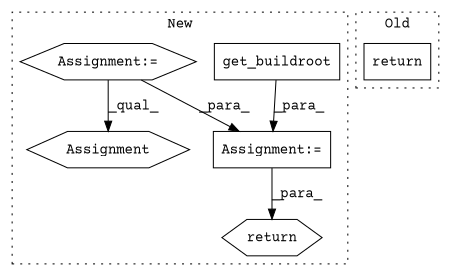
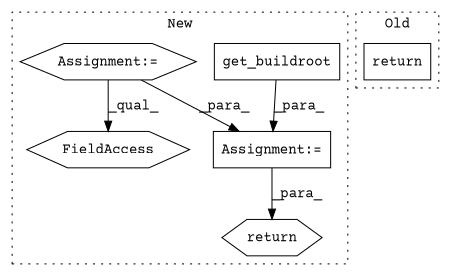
node "Assignment": label "Assignment" -> "FieldAccess"
